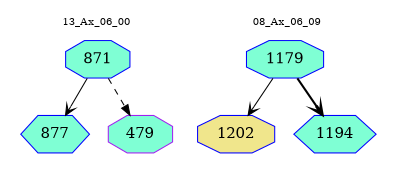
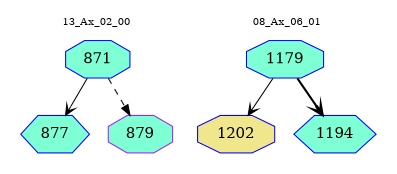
cluster "13_Ax_06_00": label "13_Ax_06_00" -> "13_Ax_02_00"
cluster "08_Ax_06_09": label "08_Ax_06_09" -> "08_Ax_06_01"
node "479": label "479" -> "879"
